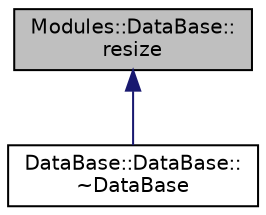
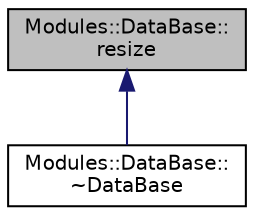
node "DataBase::DataBase:: ~DataBase": label "DataBase::DataBase:: ~DataBase" -> "Modules::DataBase:: ~DataBase"
